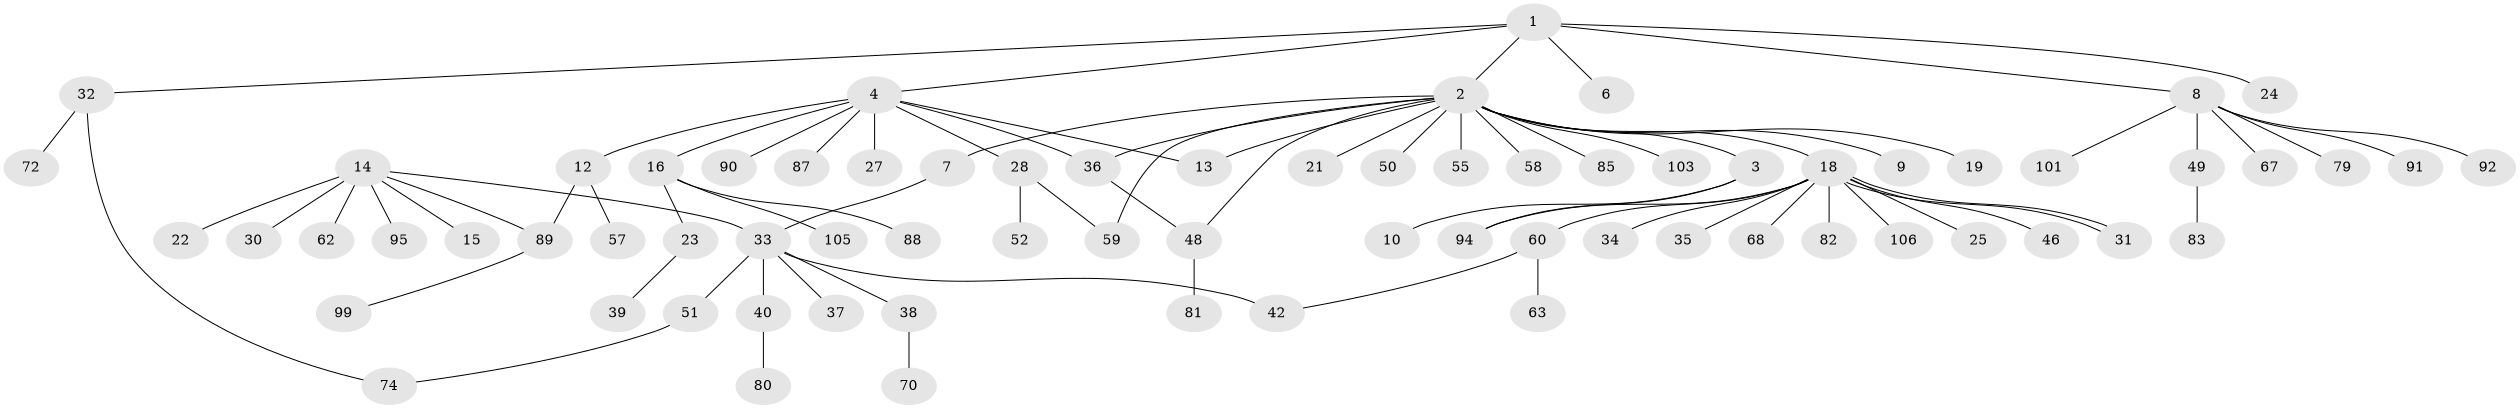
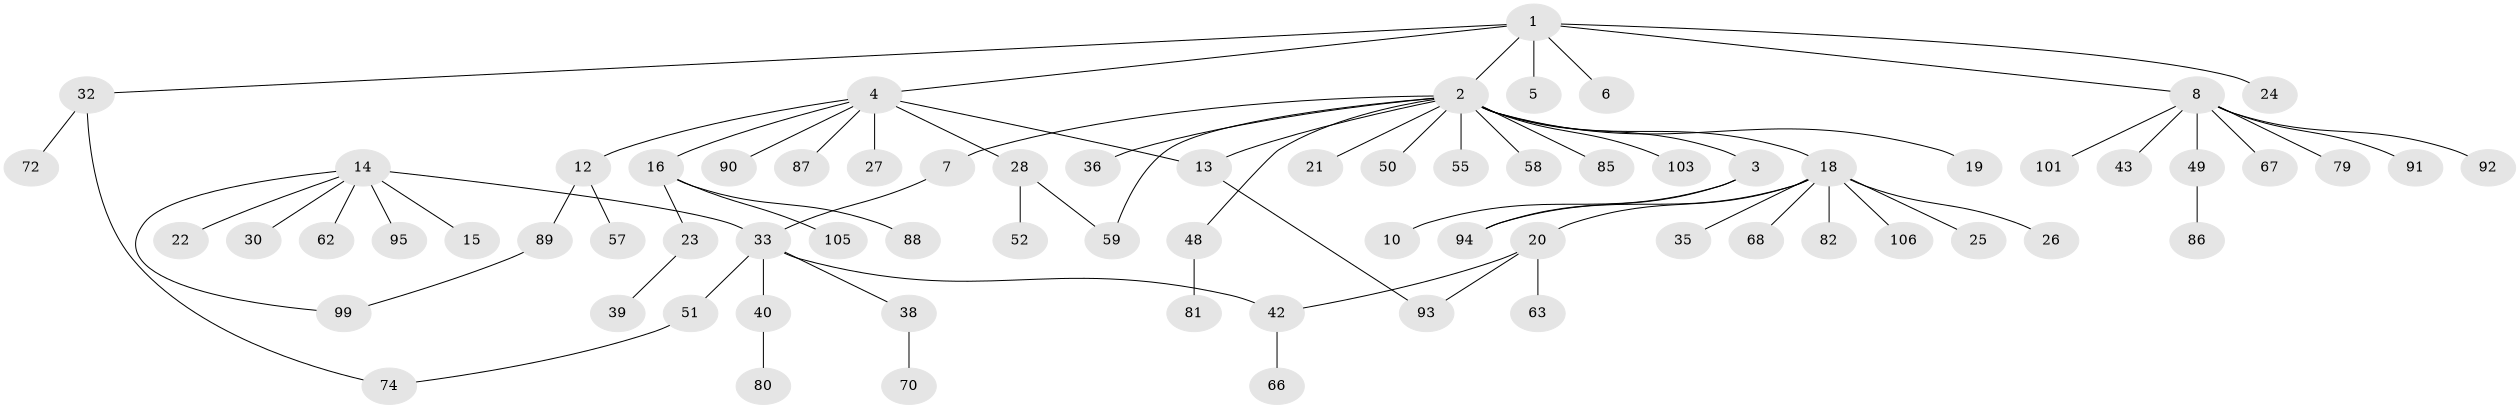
node "5": added
edge "4" -- "36": removed
node "9": removed
node "43": added
edge "14" -- "89": now "14" -- "99"
edge "36" -- "48": removed
node "60": label "60" -> "20"
node "34": removed
node "46": label "46" -> "26"
node "31": removed
node "83": label "83" -> "86"
node "37": removed
node "93": added
node "66": added
